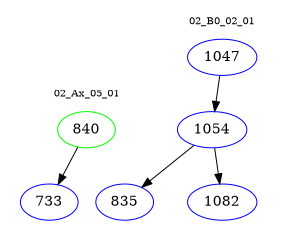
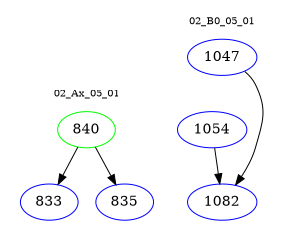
cluster "02_B0_02_01": label "02_B0_02_01" -> "02_B0_05_01"
edge "1047" -> "1054": now "1047" -> "1082"
edge "1054" -> "835": now "840" -> "835"
node "733": label "733" -> "833"
